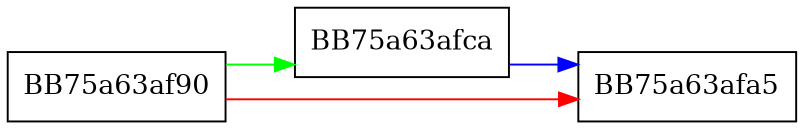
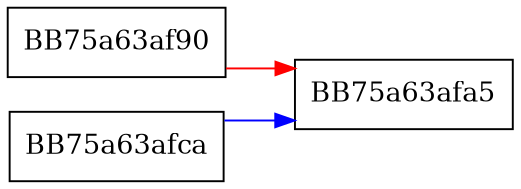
edge "BB75a63af90" -> "BB75a63afca": removed
